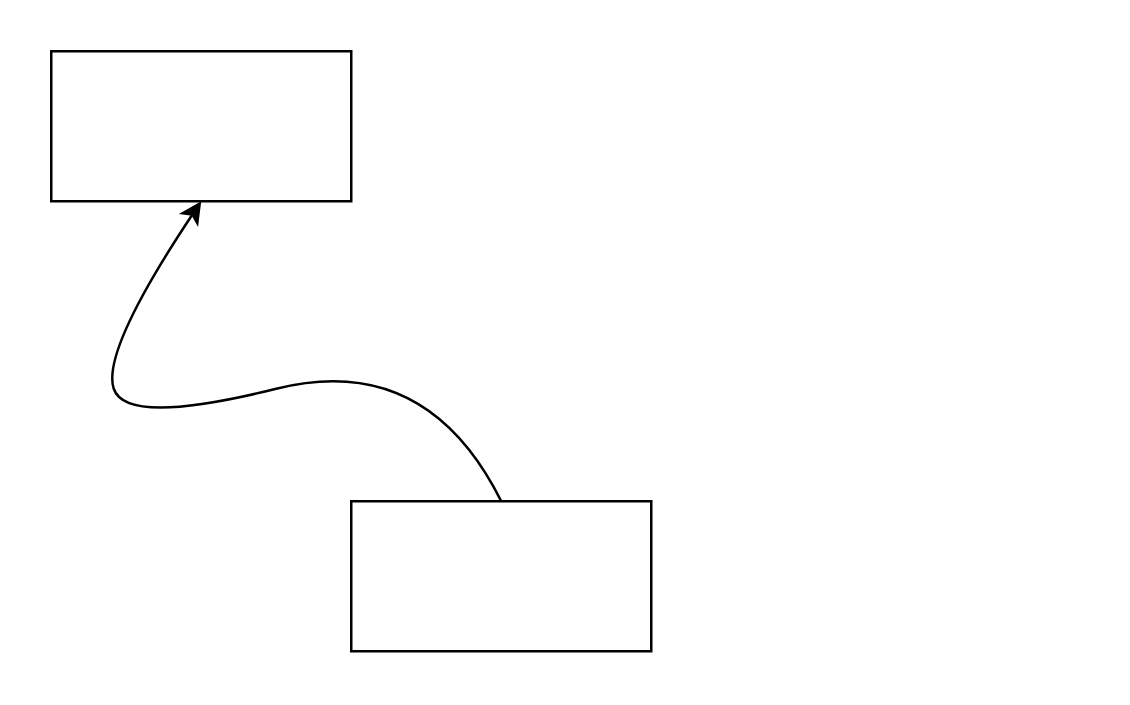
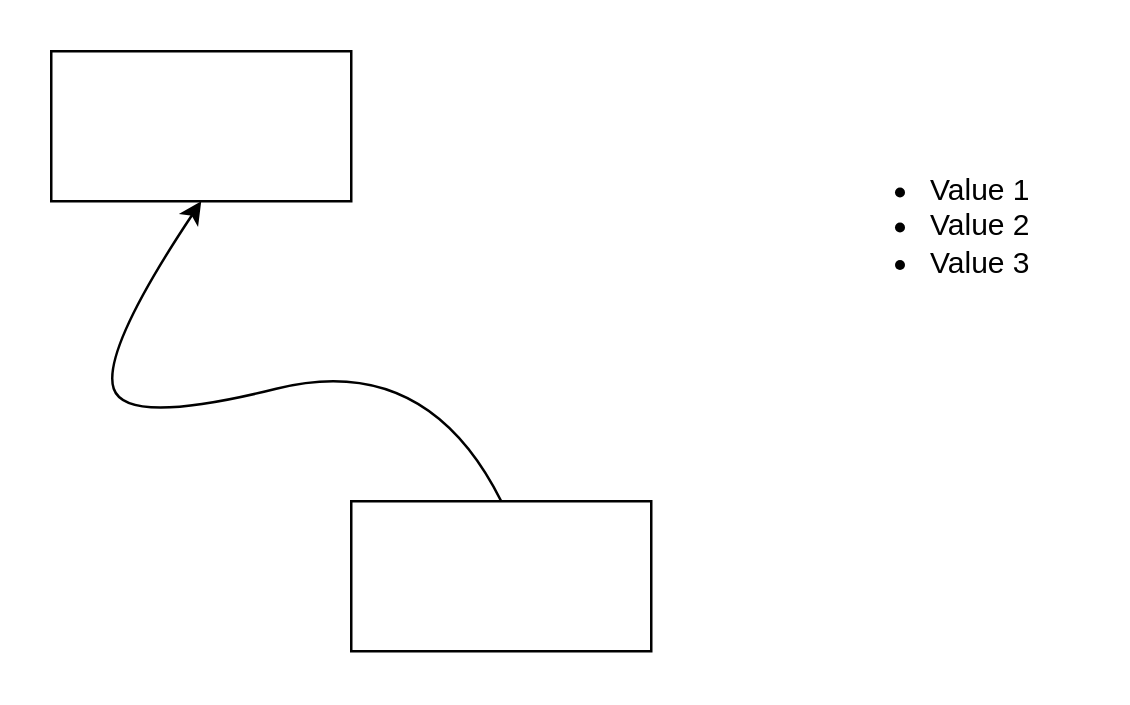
node "Value 1 Value 2 Value 3": added
